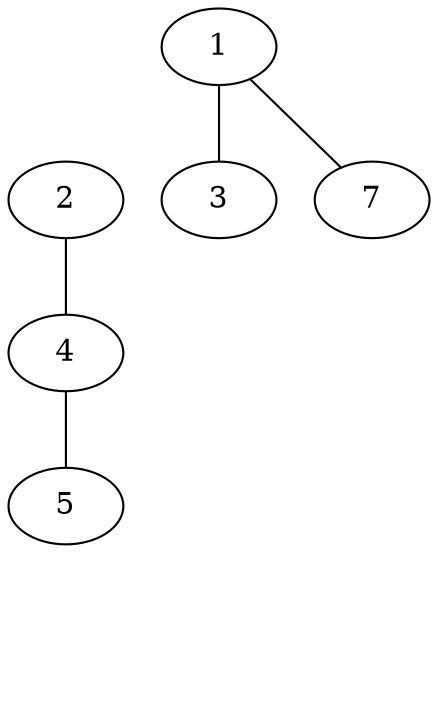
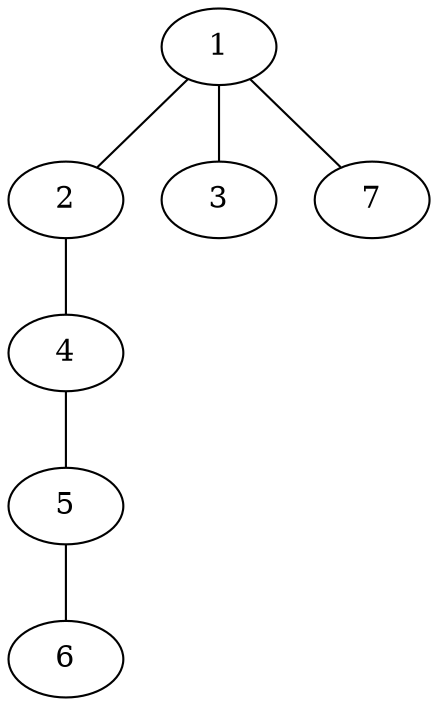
edge "1" -- "2": added
node "6": added
